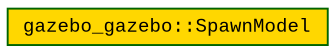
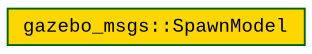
node "gazebo_gazebo::SpawnModel": label "gazebo_gazebo::SpawnModel" -> "gazebo_msgs::SpawnModel"
